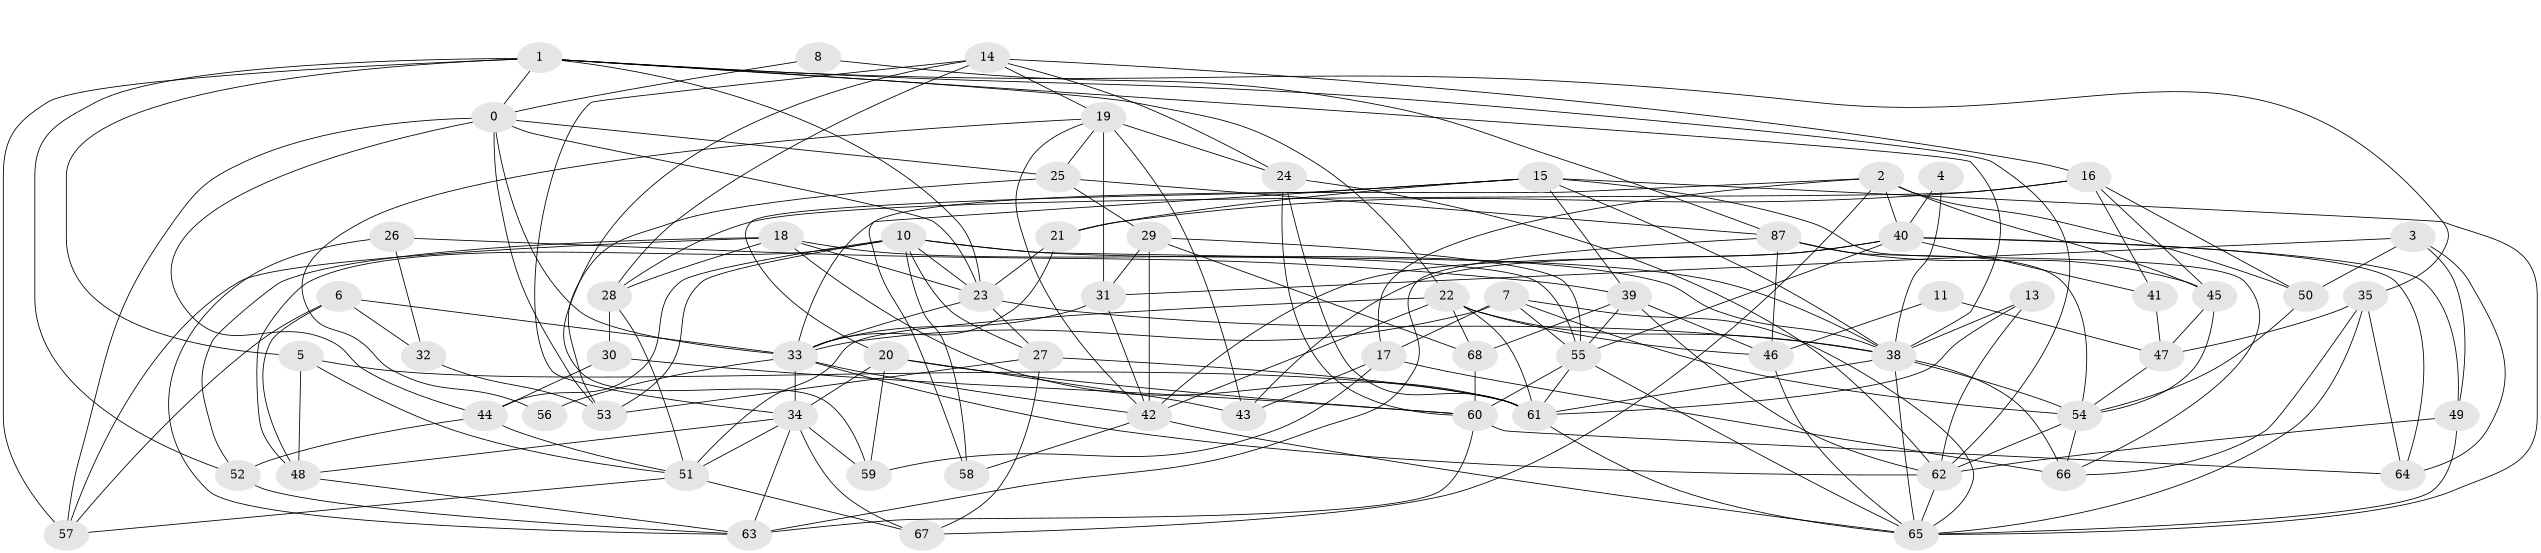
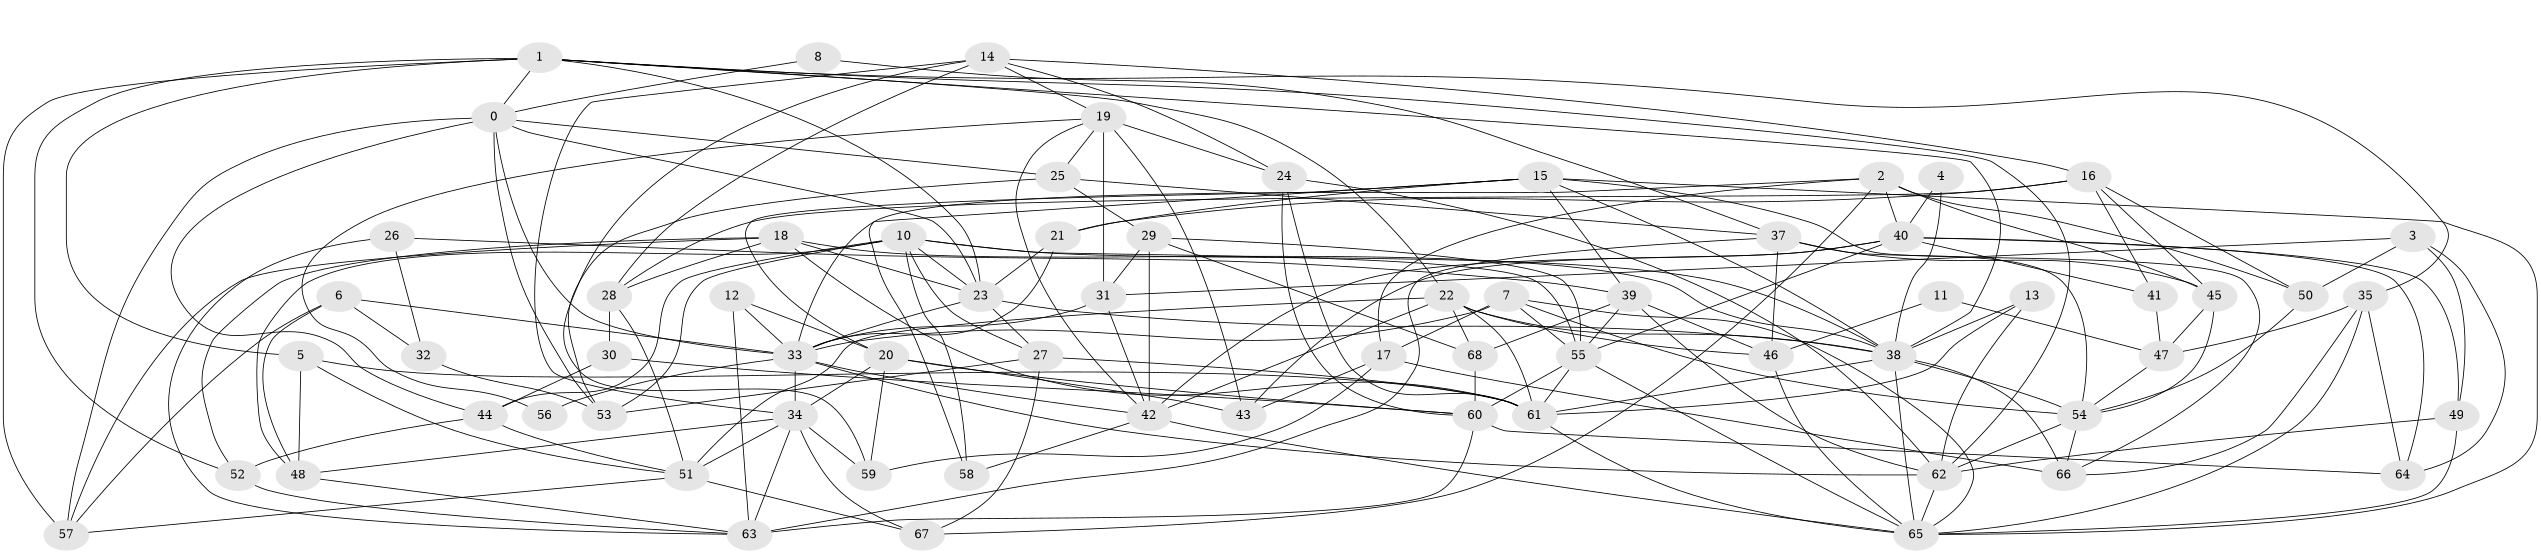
node "87": label "87" -> "37"
node "12": added
